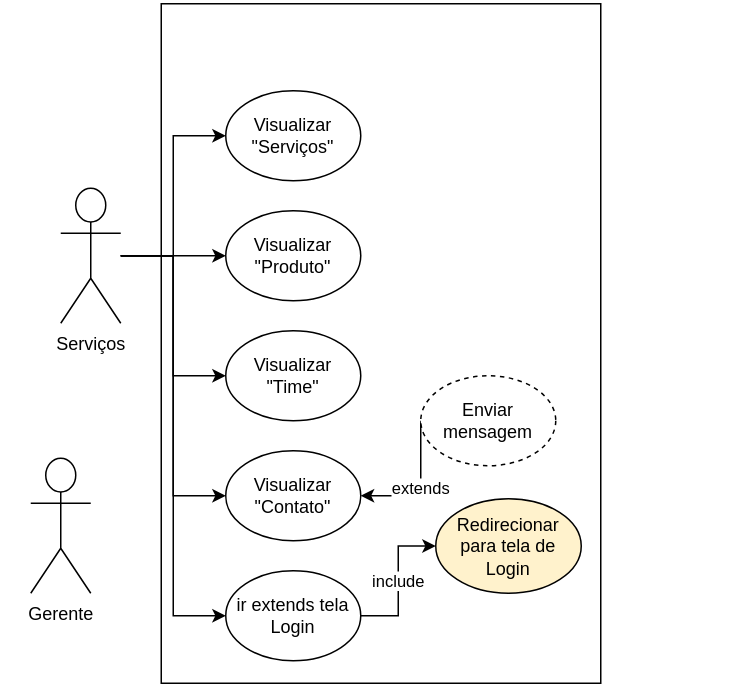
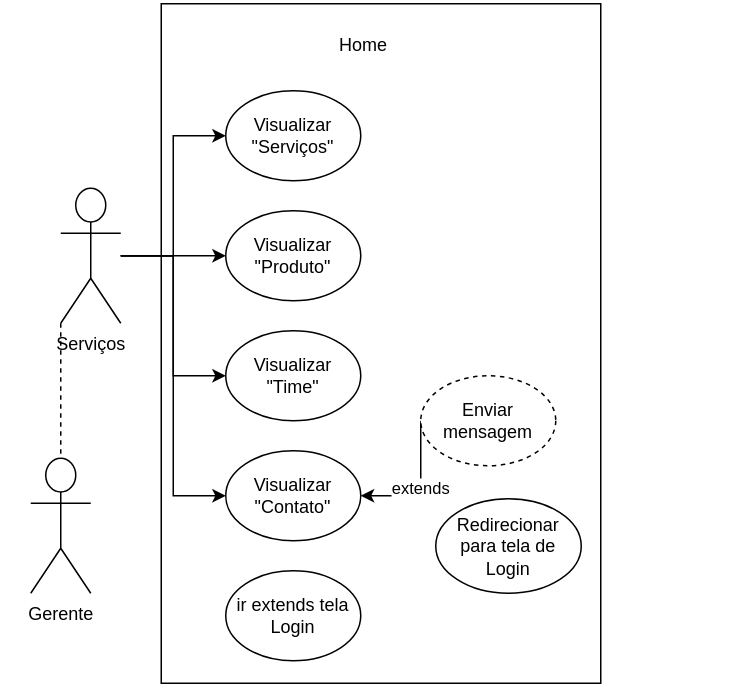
node "Home": added
edge "Serviços" -- "Gerente": added
node "Redirecionar para tela de Login": fillcolor #fff2cc -> #ffffff
edge "Serviços" -> "ir extends tela Login": removed
edge "ir extends tela Login" -> "Redirecionar para tela de Login": removed, label "include"
